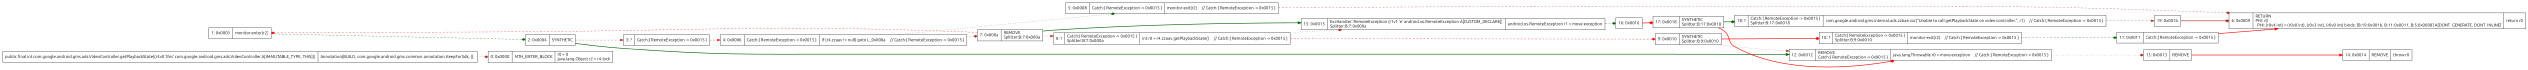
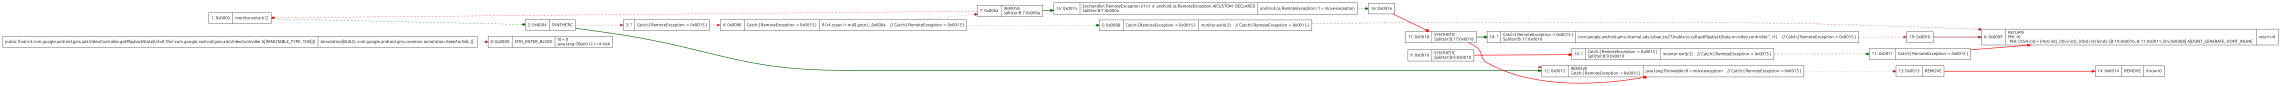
edge "19: 0x001b" -> "6: 0x0009": arrowhead diamond -> normal
node "8: ?": removed
